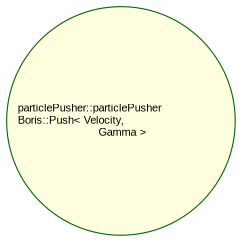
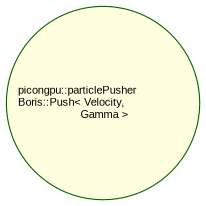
node "particlePusher::particlePusher Boris::Push< Velocity, Gamma >": label "particlePusher::particlePusher Boris::Push< Velocity, Gamma >" -> "picongpu::particlePusher Boris::Push< Velocity, Gamma >"
